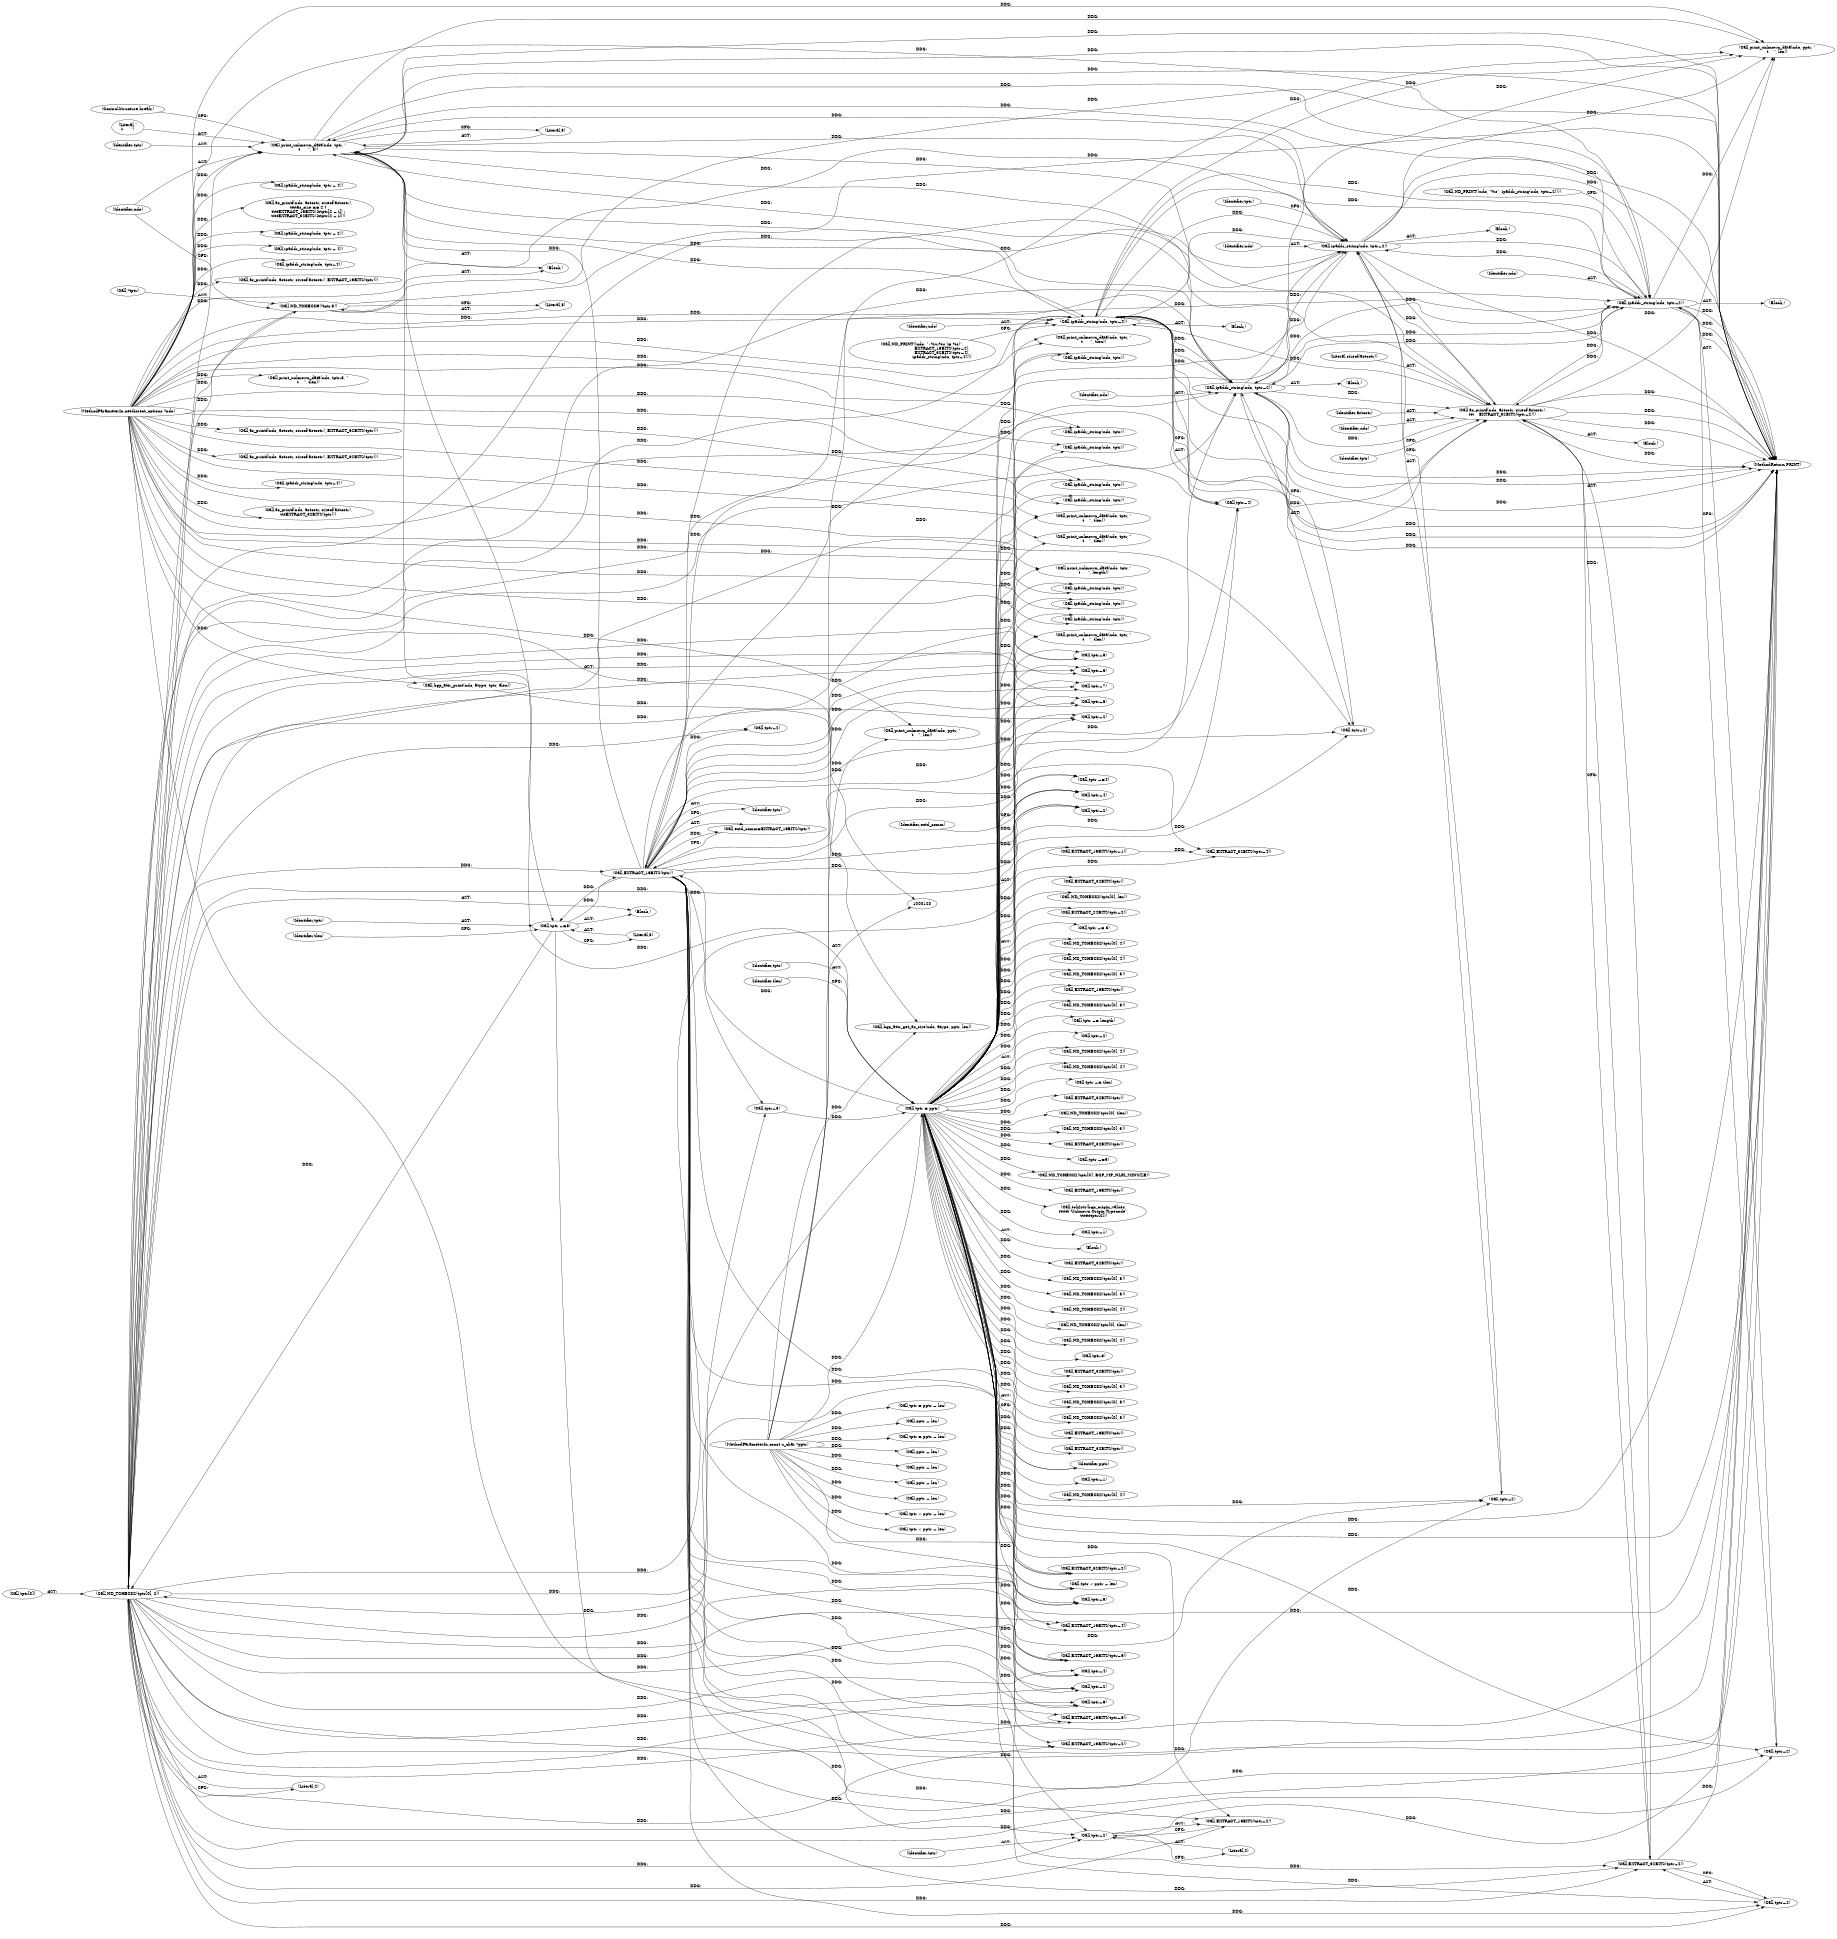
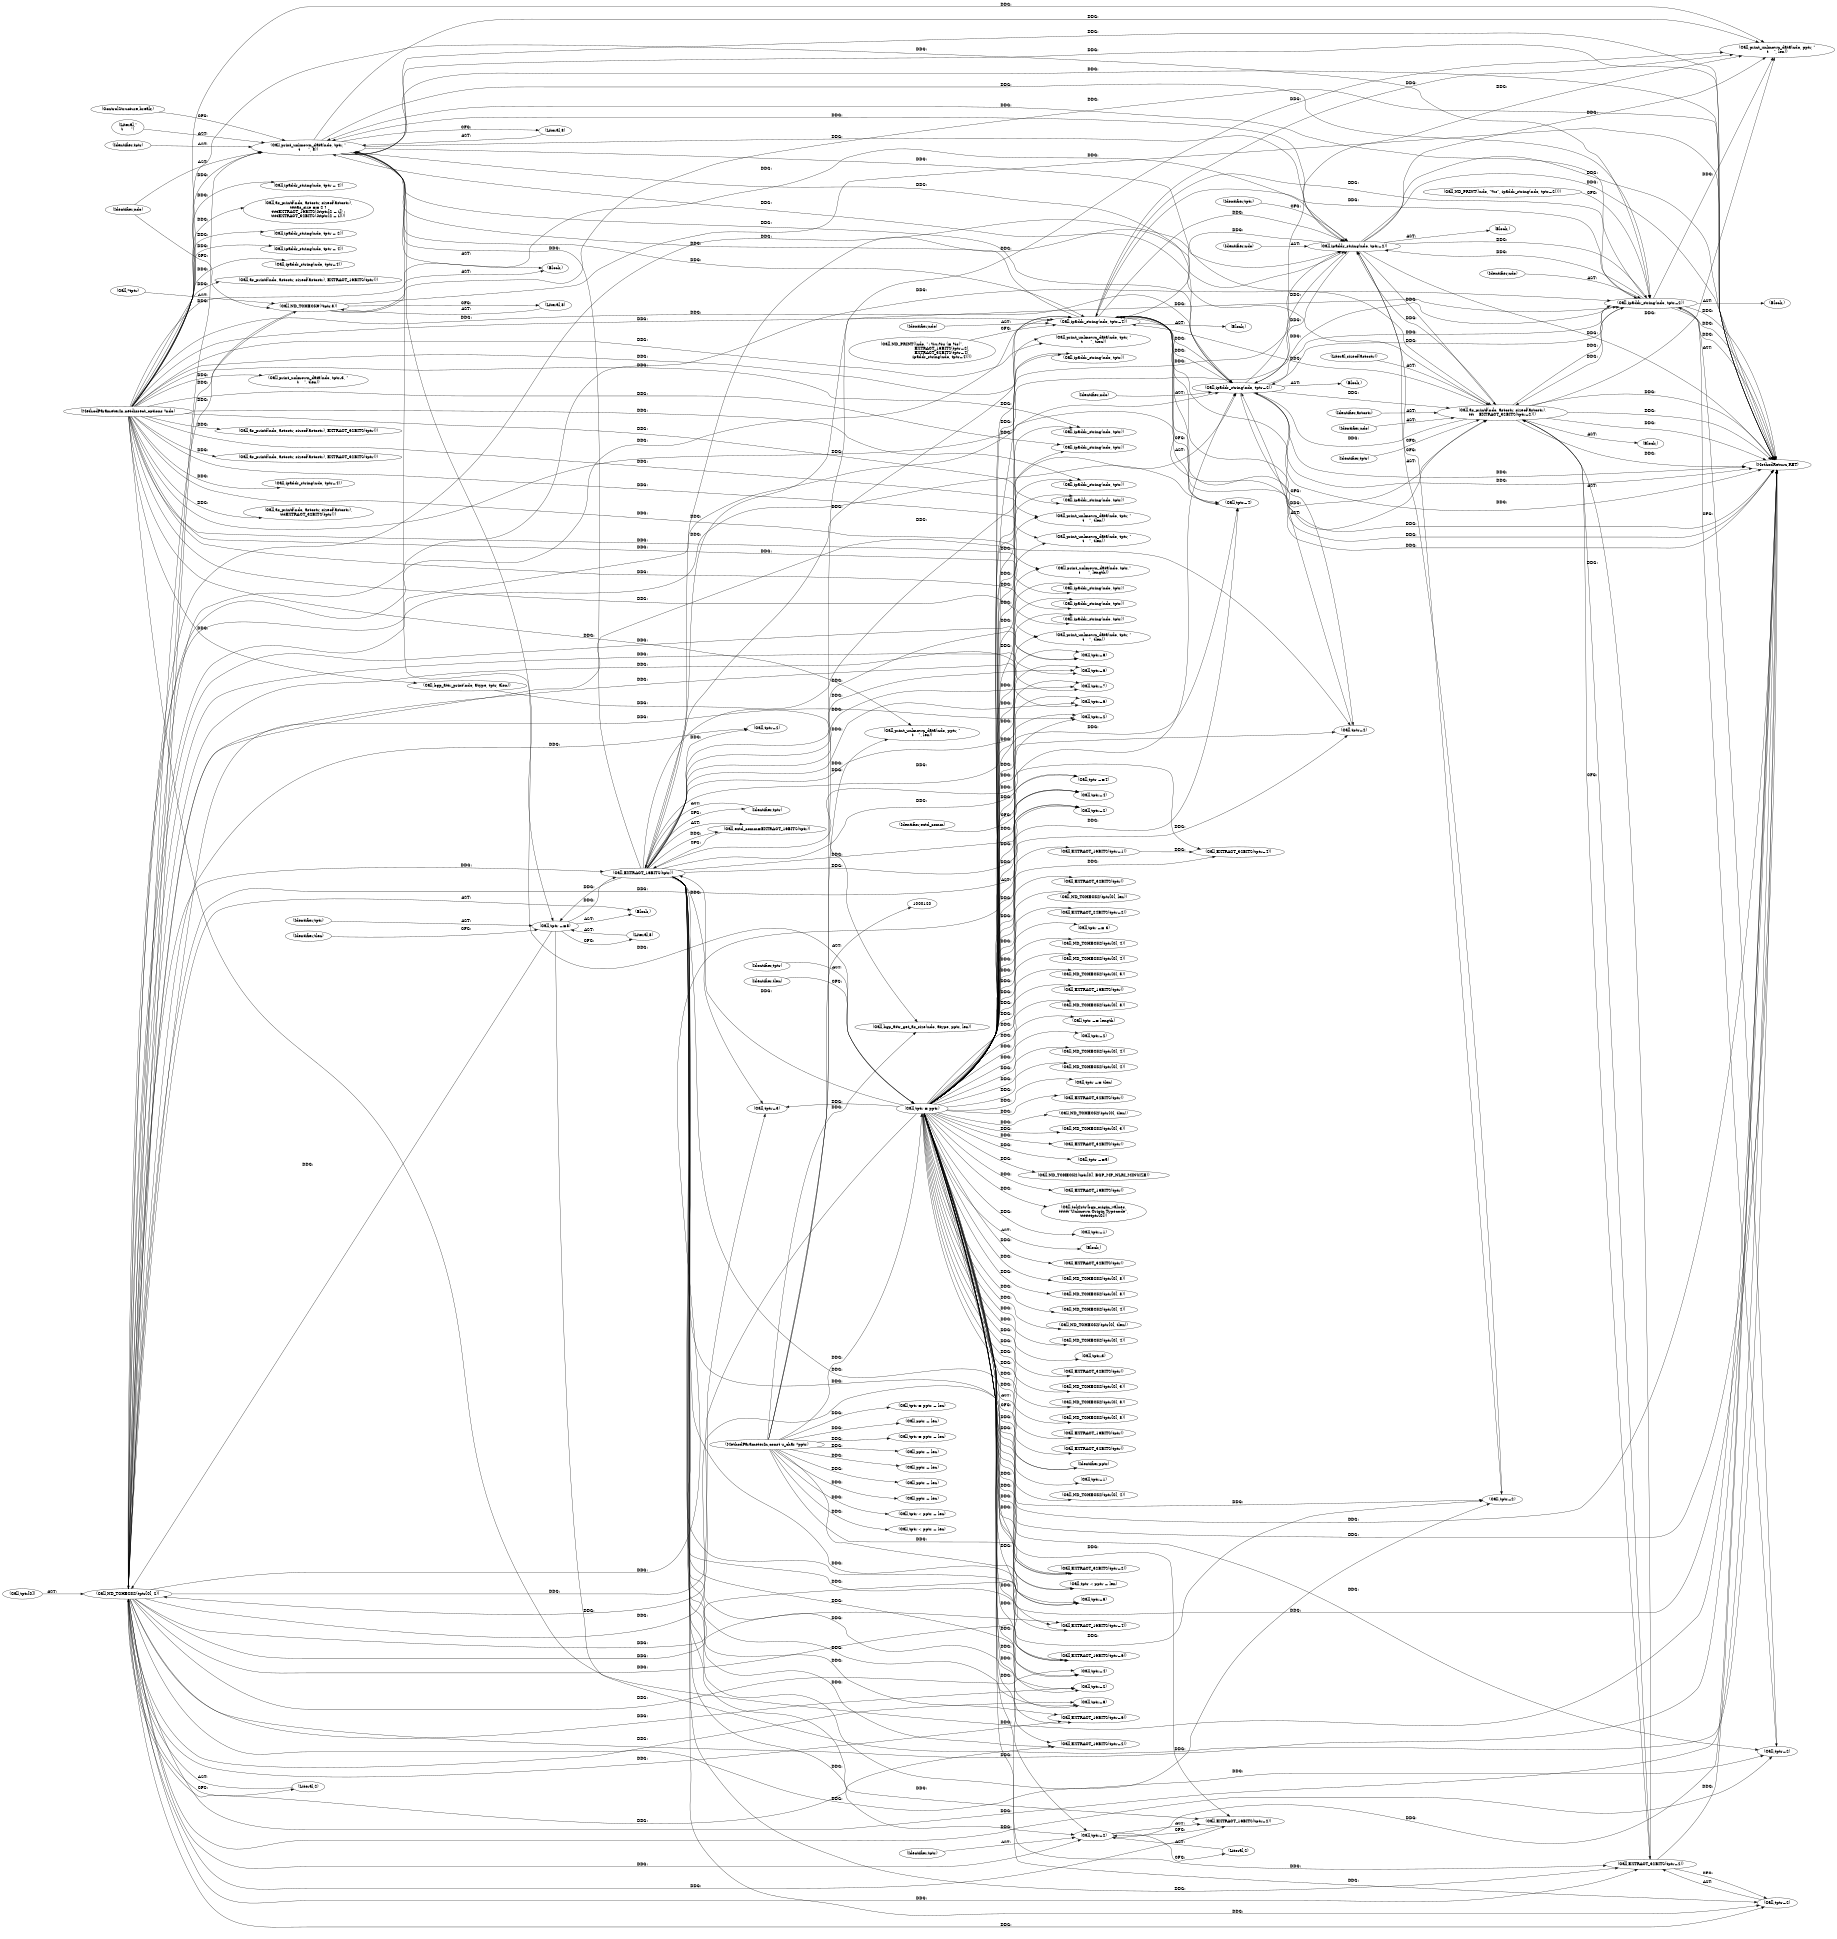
node "(MethodReturn,PRINT)": label "(MethodReturn,PRINT)" -> "(MethodReturn,RET)"
edge "(MethodParameterIn,netdissect_options *ndo)" -> "1000120": removed, label "AST:"
edge "(Call,tptr = pptr)" -> "(Call,EXTRACT_16BITS(tptr+1))": label "AST: " -> "DDG: "
edge "(Call,tptr = pptr)" -> "(Call,tptr += length)": label "AST: " -> "DDG: "
edge "(Call,tptr+3)" -> "(Call,tptr = pptr)": reversed
